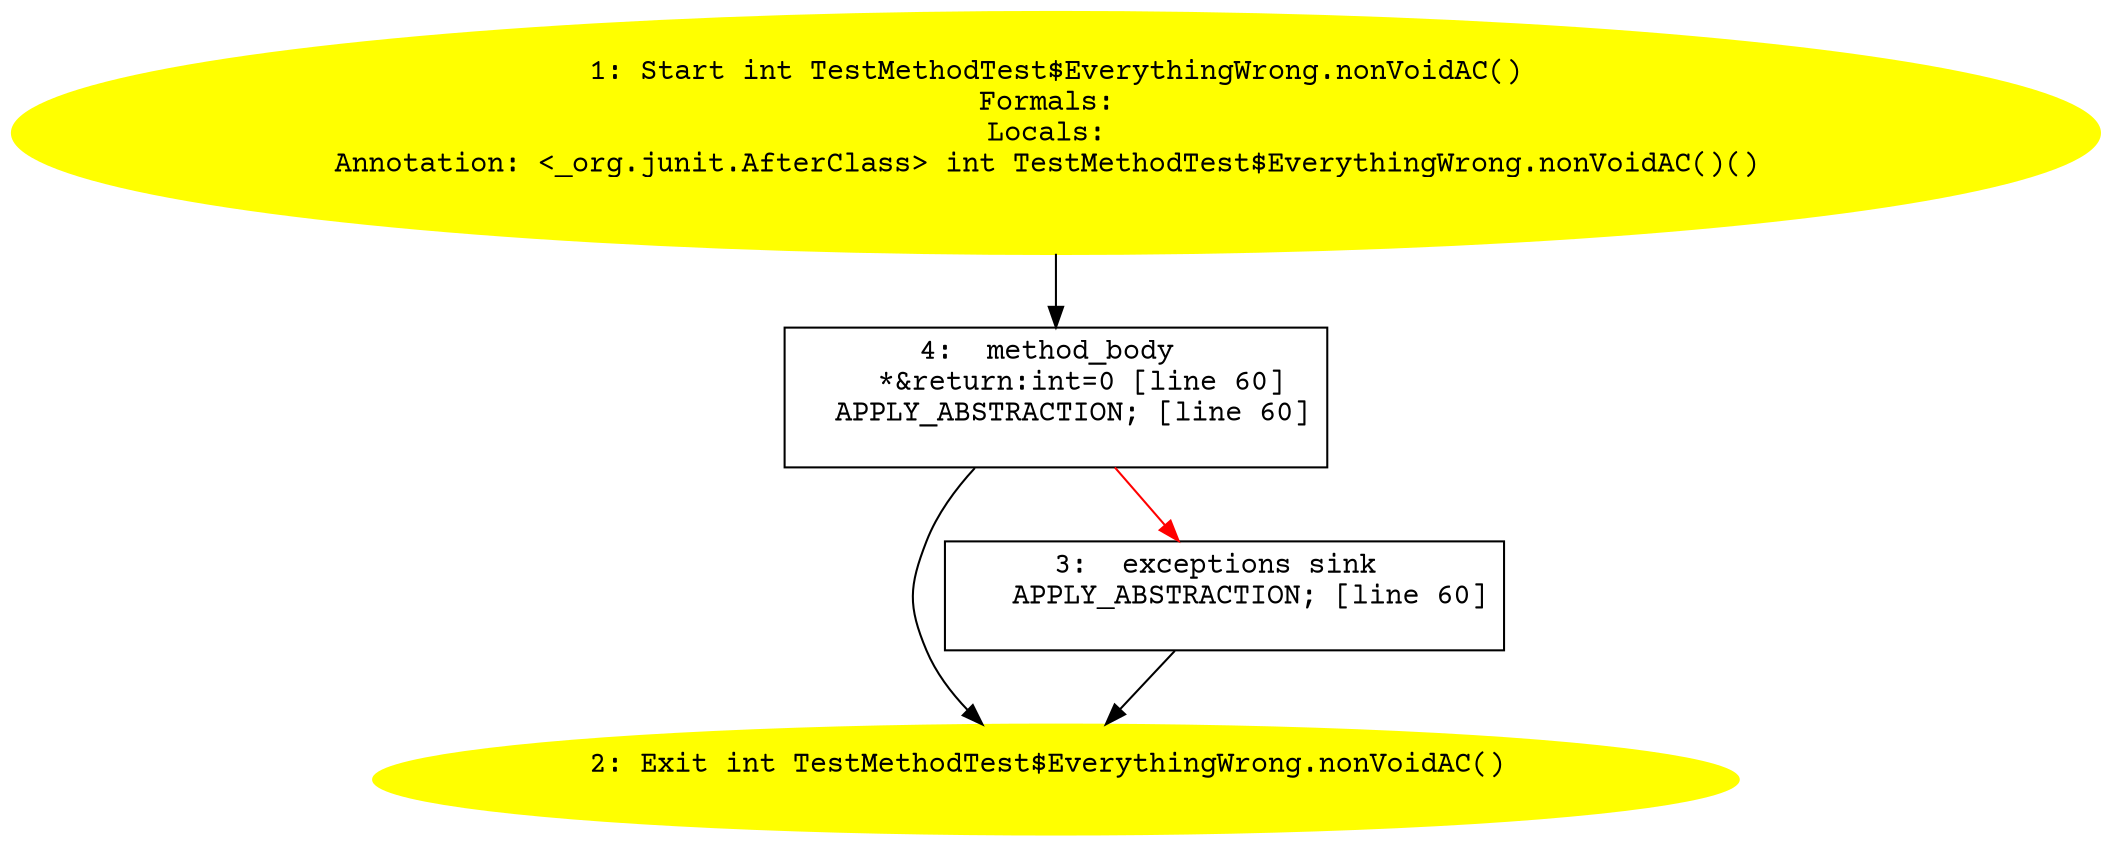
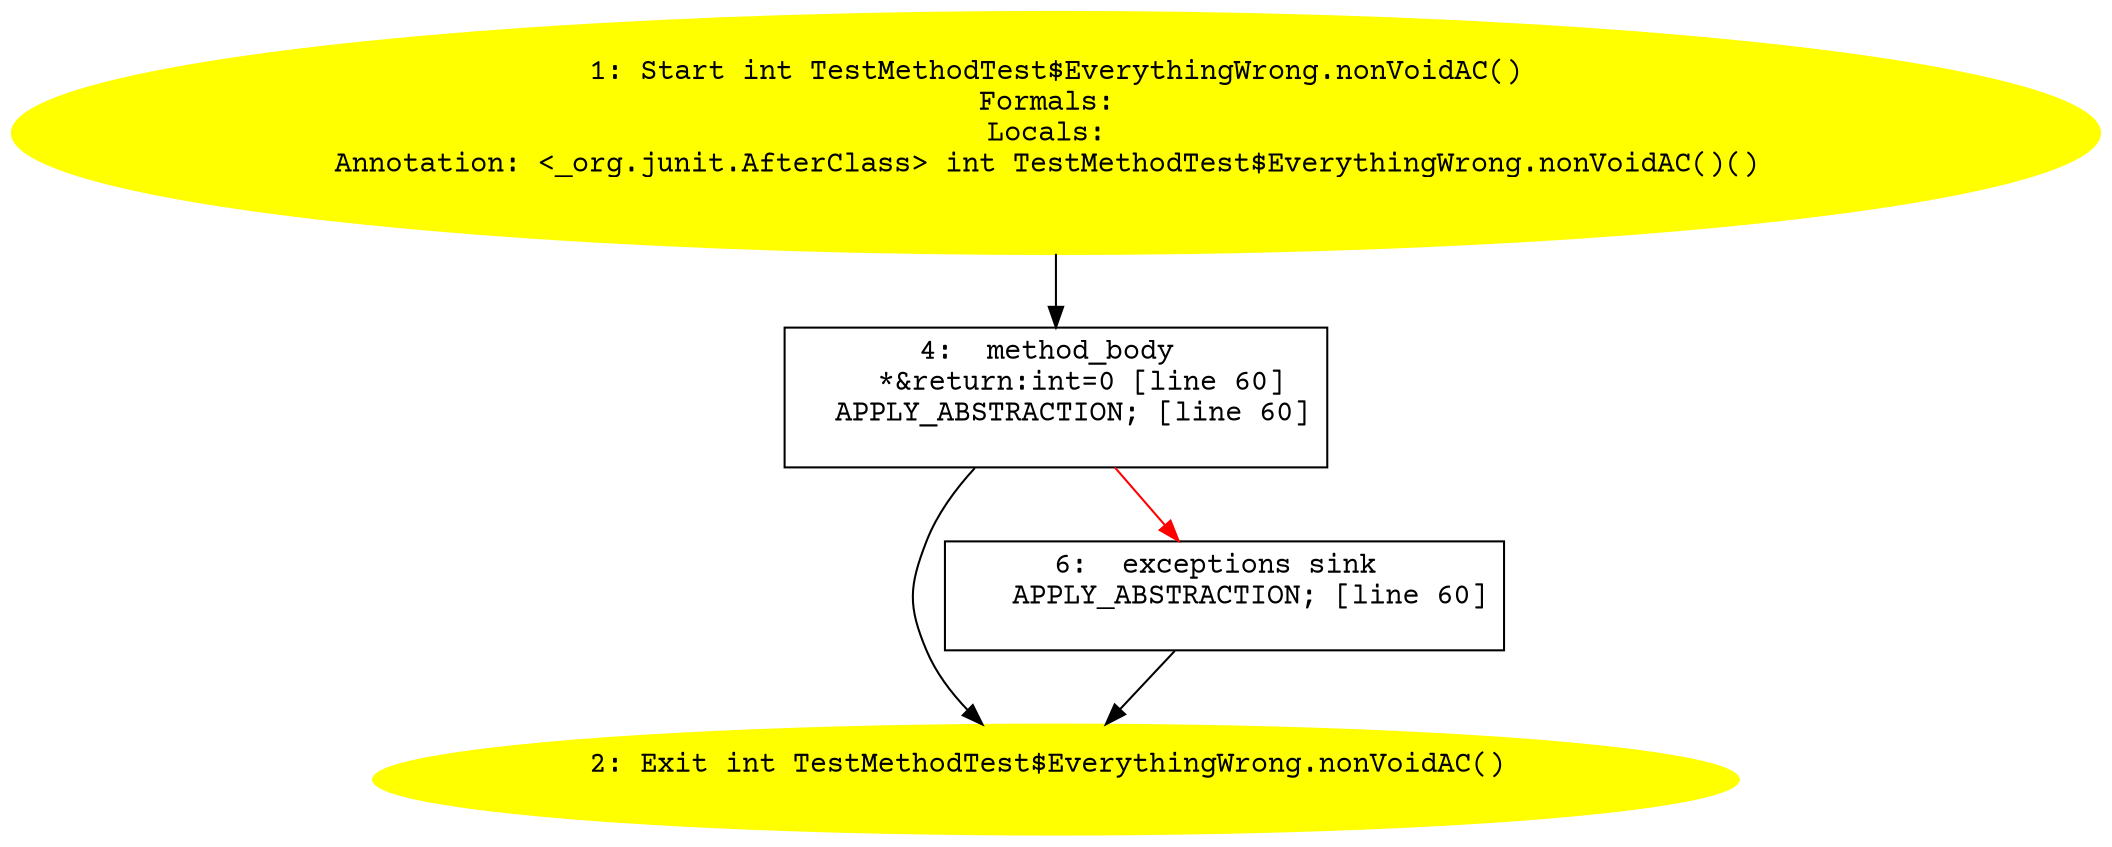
node "3:  exceptions sink APPLY_ABSTRACTION; [line 60]": label "3:  exceptions sink APPLY_ABSTRACTION; [line 60]" -> "6:  exceptions sink APPLY_ABSTRACTION; [line 60]"
